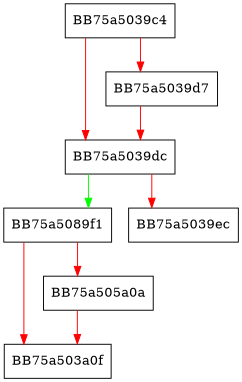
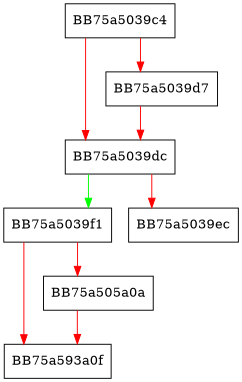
node "BB75a5089f1": label "BB75a5089f1" -> "BB75a5039f1"
node "BB75a503a0f": label "BB75a503a0f" -> "BB75a593a0f"
